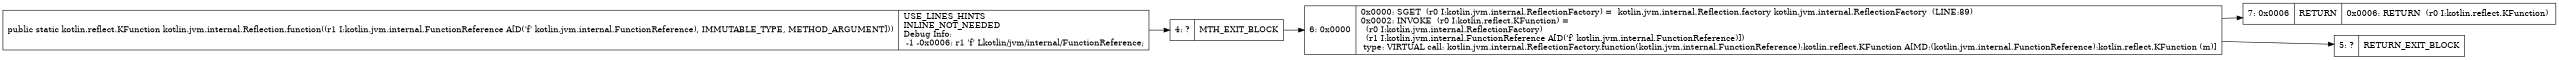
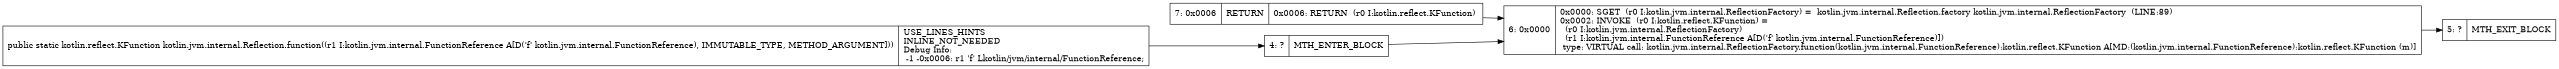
edge "6: 0x0000" -> "7: 0x0006": reversed
node "4: ?": text "MTH_EXIT_BLOCK" -> "MTH_ENTER_BLOCK"
node "5: ?": text "RETURN_EXIT_BLOCK" -> "MTH_EXIT_BLOCK"
